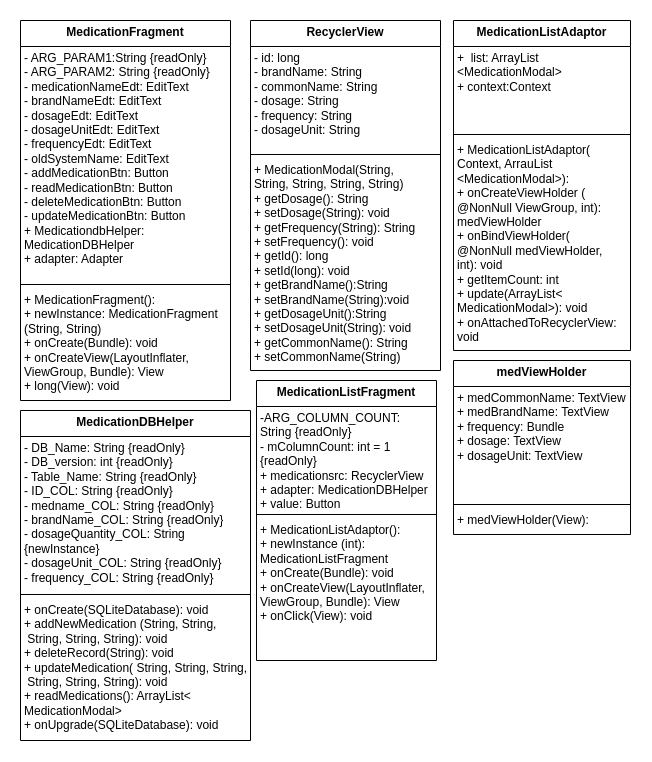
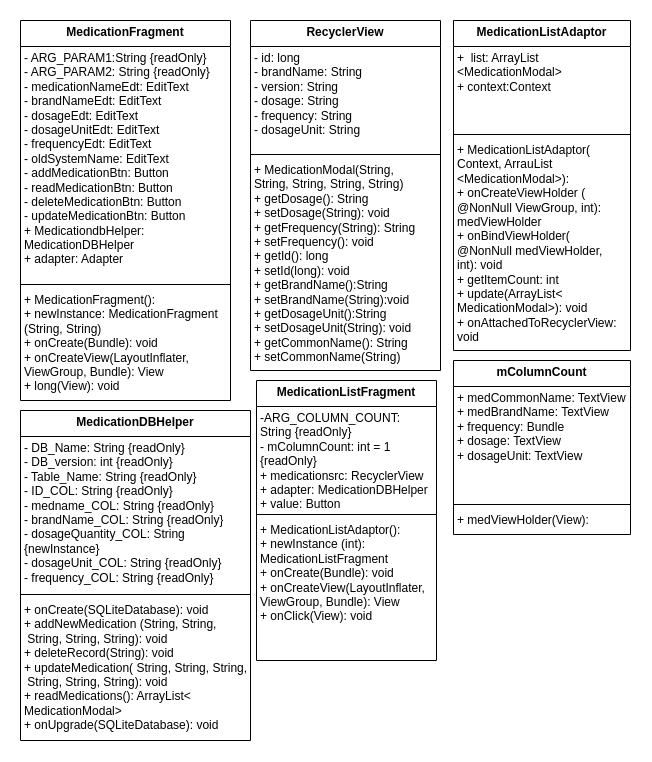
node "- id: long - brandName: String - commonName: String - dosage: String - frequency: String - dosageUnit: String": label "- id: long - brandName: String - commonName: String - dosage: String - frequency: String - dosageUnit: String" -> "- id: long - brandName: String - version: String - dosage: String - frequency: String - dosageUnit: String"
node "medViewHolder": label "medViewHolder" -> "mColumnCount"
